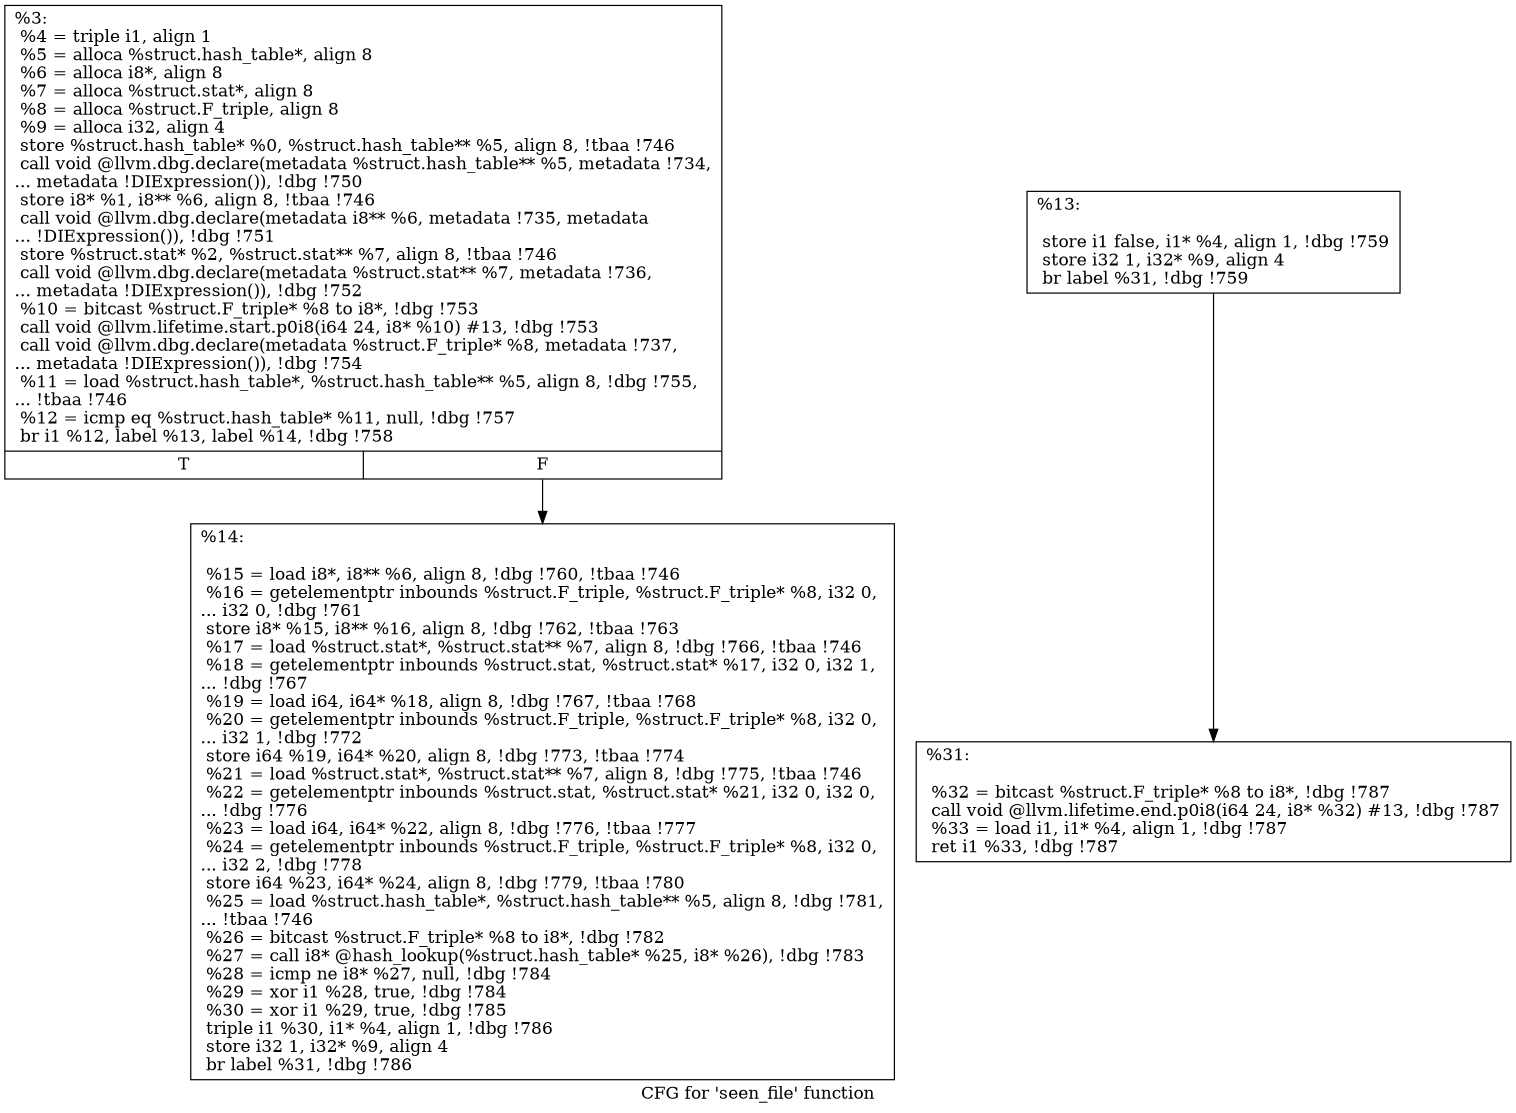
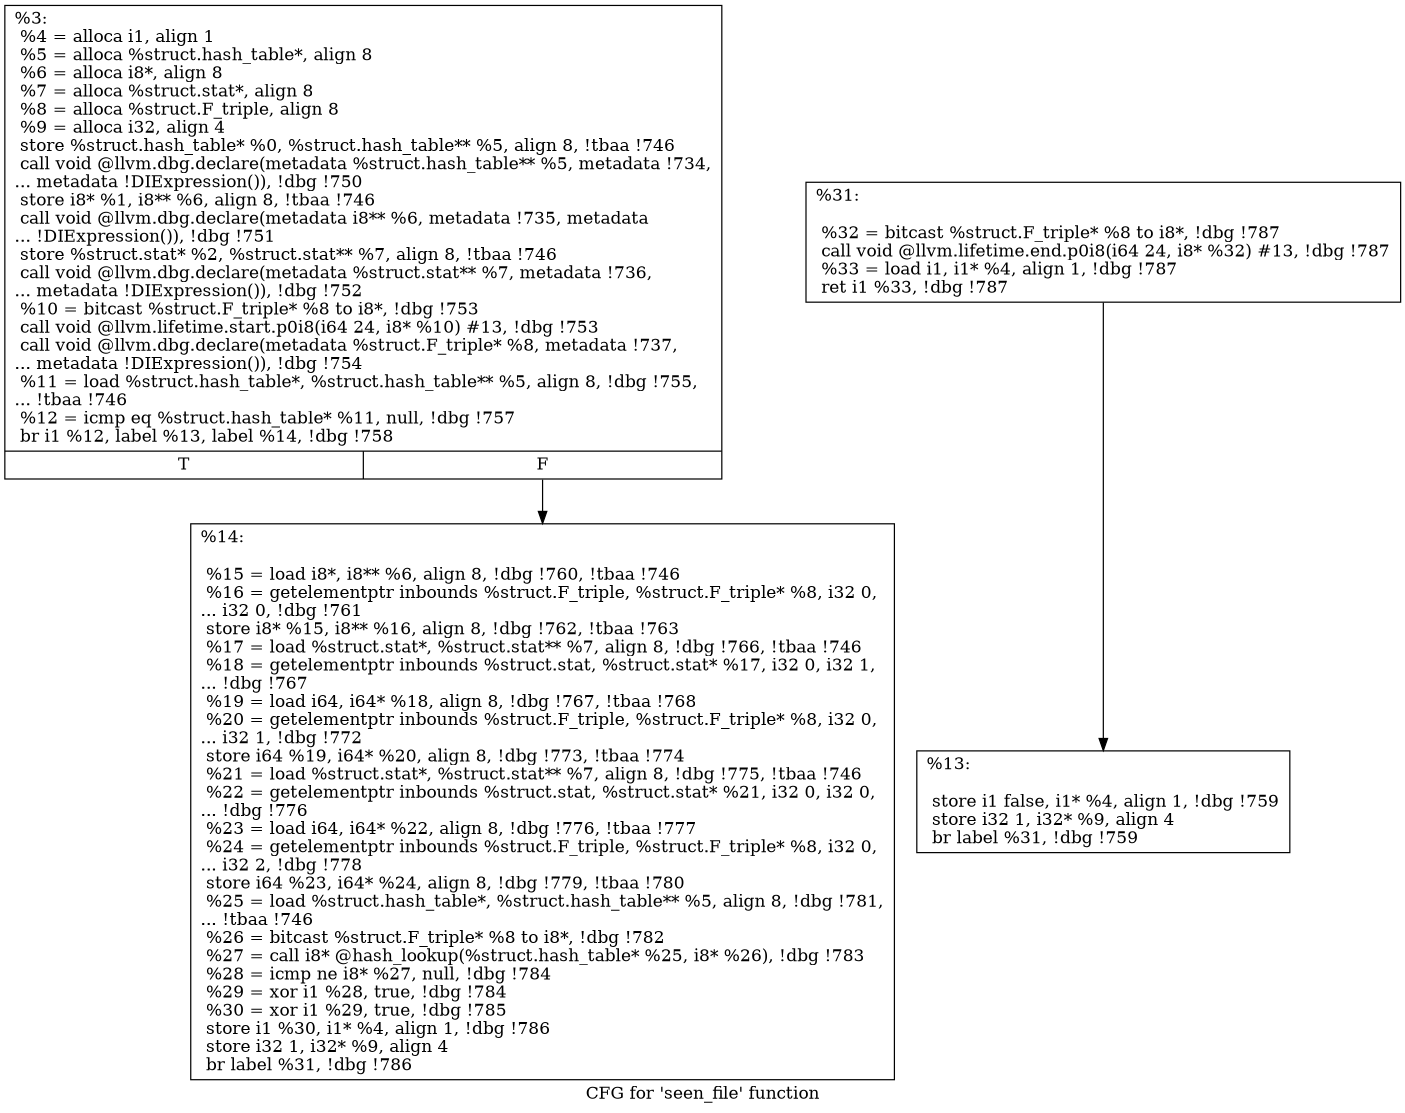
node "%3:": text "%4 = triple i1, align 1" -> "%4 = alloca i1, align 1"
edge "%13:" -> "%31:": reversed
node "%14:": text "triple i1 %30, i1* %4, align 1, !dbg !786" -> "store i1 %30, i1* %4, align 1, !dbg !786"
